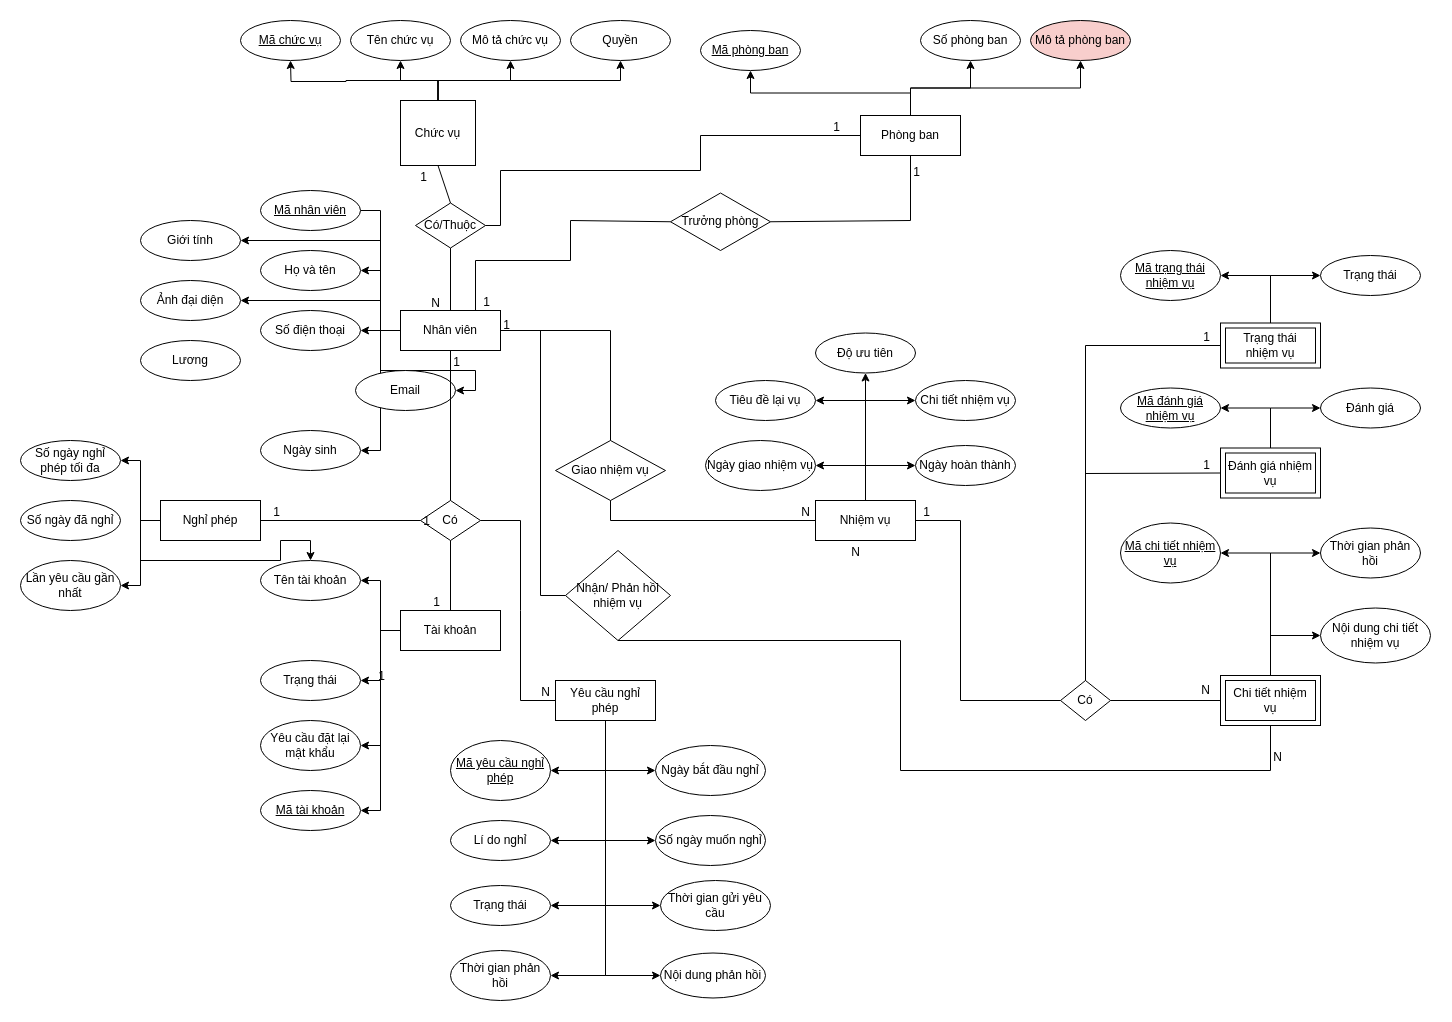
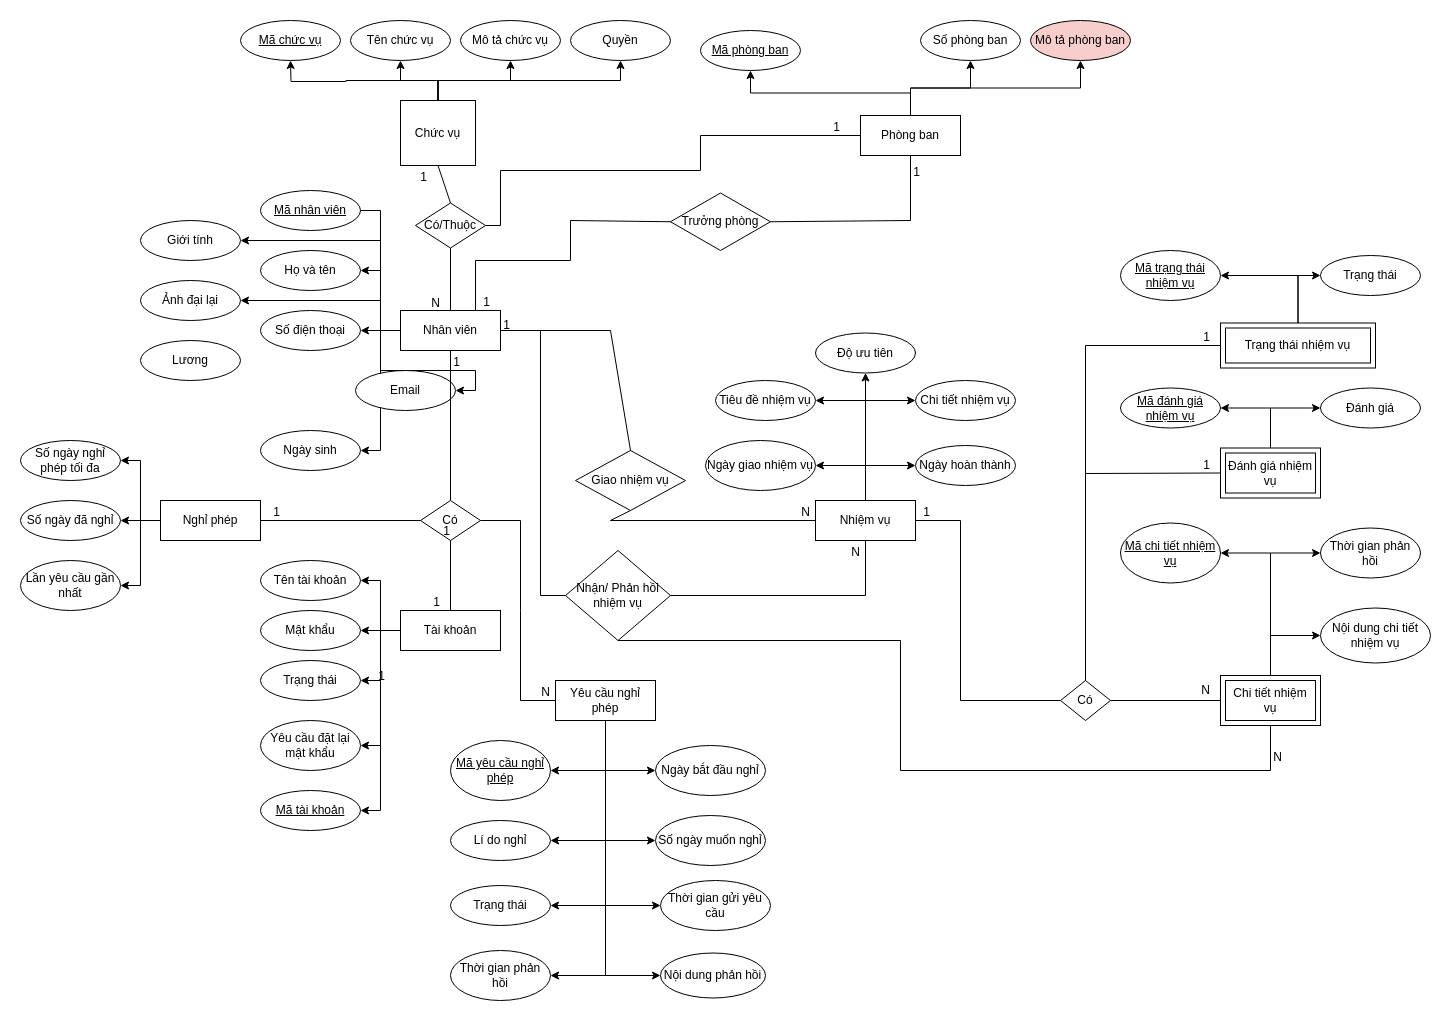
node "Ảnh đại diện": label "Ảnh đại diện" -> "Ảnh đại lại"
node "Trạng thái nhiệm vụ": size 100x45 -> 155x45
node "Tiêu đề lại vụ": label "Tiêu đề lại vụ" -> "Tiêu đề nhiệm vụ"
node "Giao nhiệm vụ": moved (611, 471) -> (631, 481)
edge "Nghỉ phép" -> "Tên tài khoản": now "Nghỉ phép" -> "Số ngày đã nghỉ"
edge "Nhiệm vụ" -- "Nhận/ Phản hồi nhiệm vụ": added
node "Mật khẩu": added
edge "Tài khoản" -> "Mật khẩu": added
